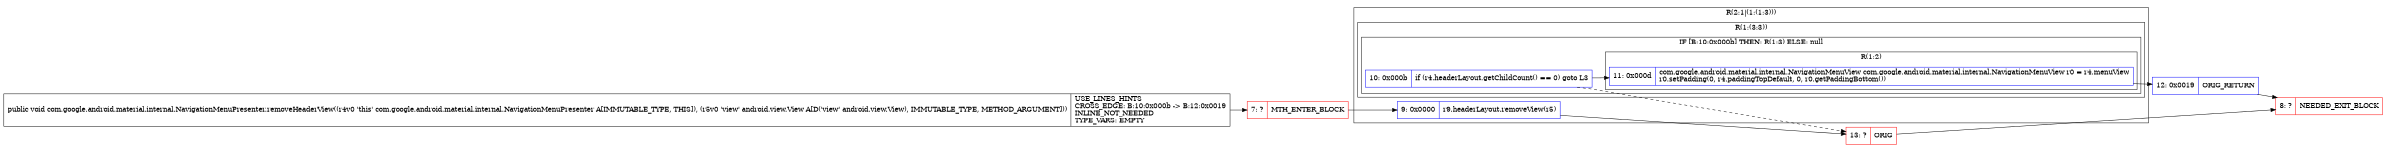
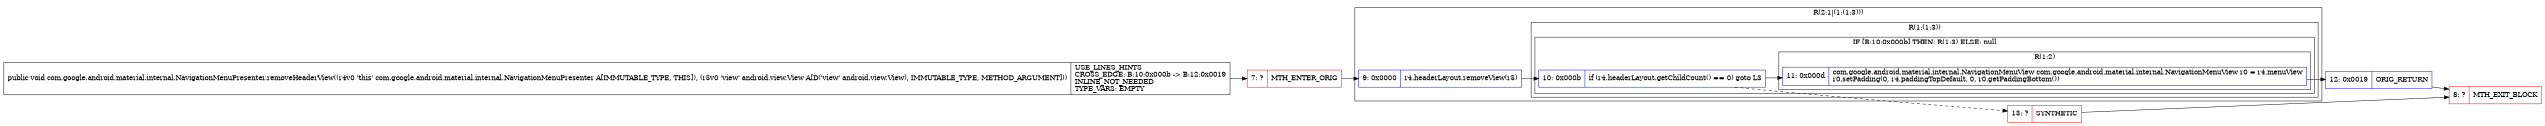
cluster "R(1:(3:3))": label "R(1:(3:3))" -> "R(1:(1:3))"
node "8: ?": text "NEEDED_EXIT_BLOCK" -> "MTH_EXIT_BLOCK"
node "7: ?": text "MTH_ENTER_BLOCK" -> "MTH_ENTER_ORIG"
node "9: 0x0000": text "r9.headerLayout.removeView(r5)" -> "r4.headerLayout.removeView(r5)"
edge "9: 0x0000" -> "13: ?": now "9: 0x0000" -> "10: 0x000b"
node "13: ?": text "ORIG" -> "SYNTHETIC"
